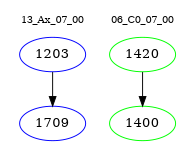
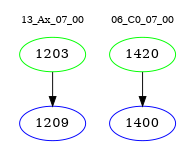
node "1203": color blue -> green
node "1709": label "1709" -> "1209"
node "1400": color green -> blue
